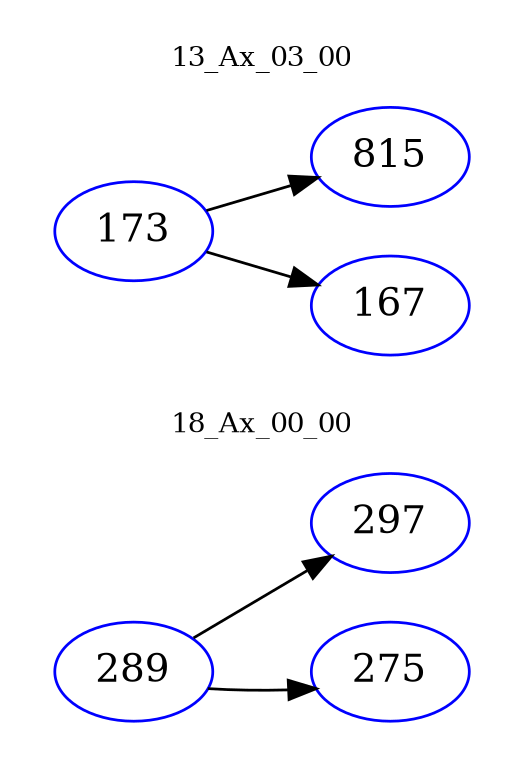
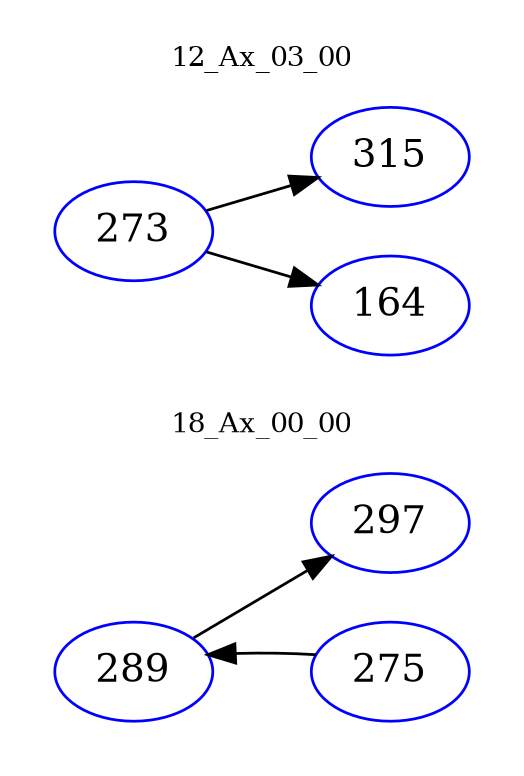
cluster "13_Ax_03_00": label "13_Ax_03_00" -> "12_Ax_03_00"
node "815": label "815" -> "315"
node "173": label "173" -> "273"
node "167": label "167" -> "164"
edge "289" -> "275": reversed
